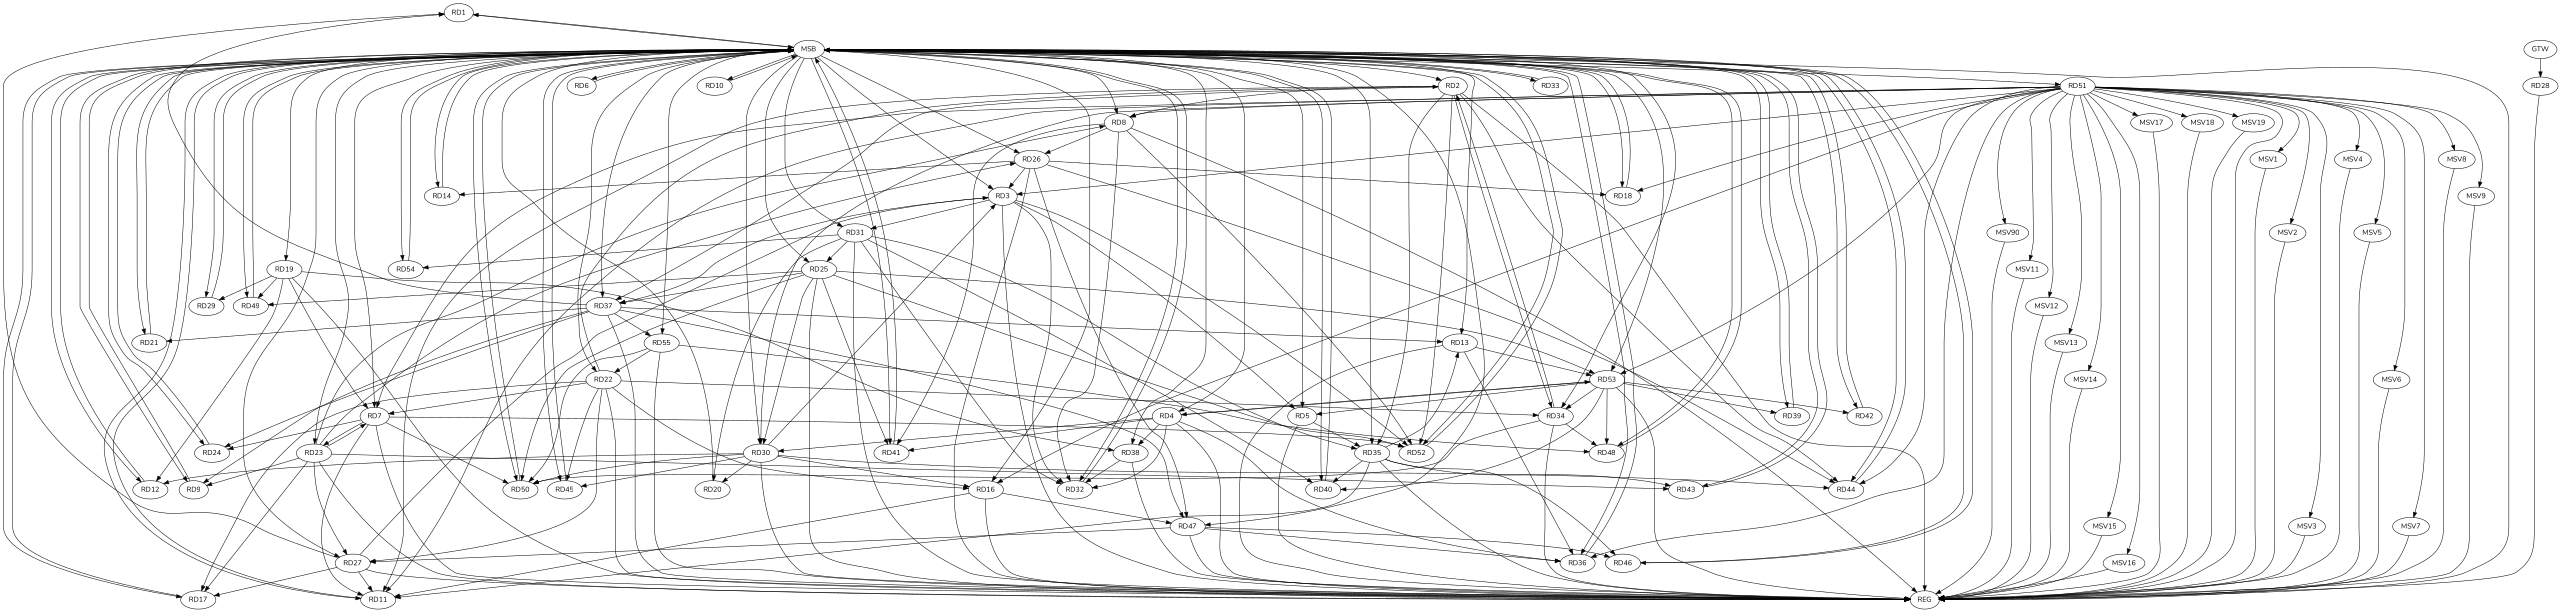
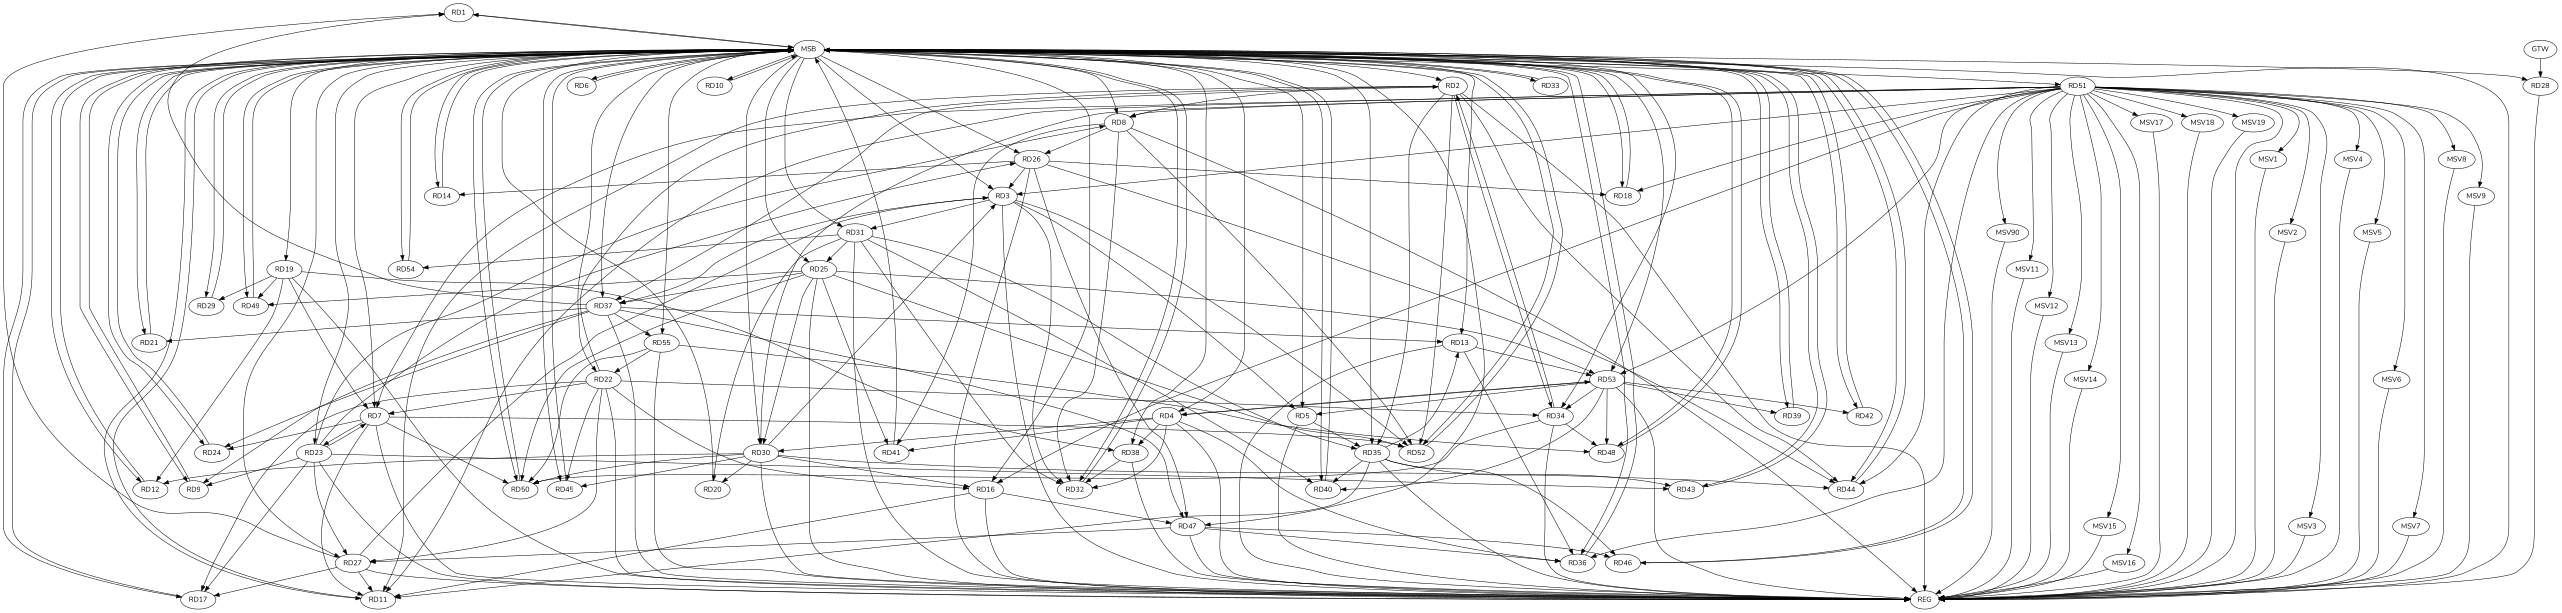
edge "MSB" -> "RD41": now "MSB" -> "RD28"
